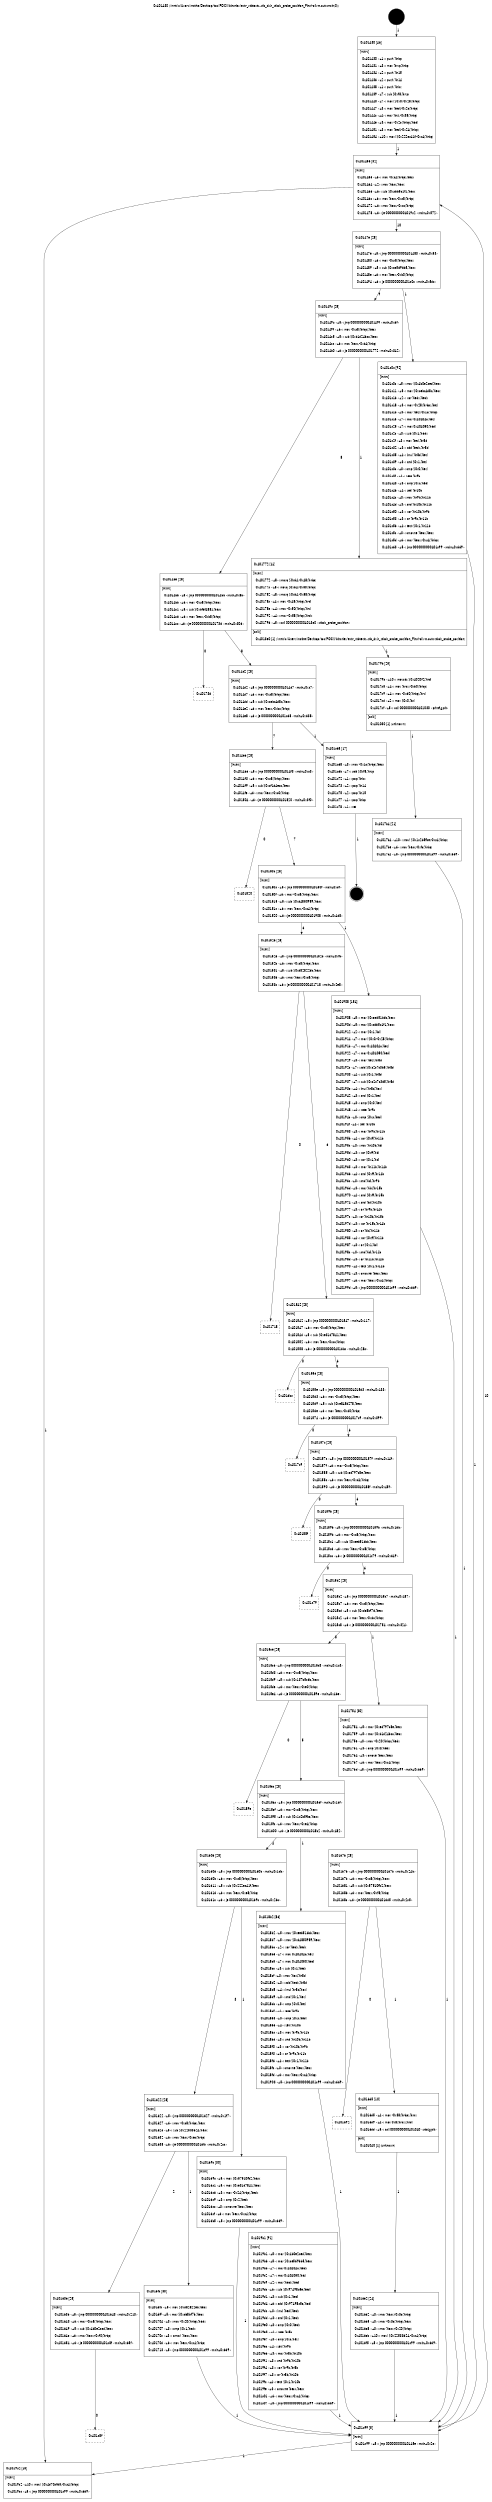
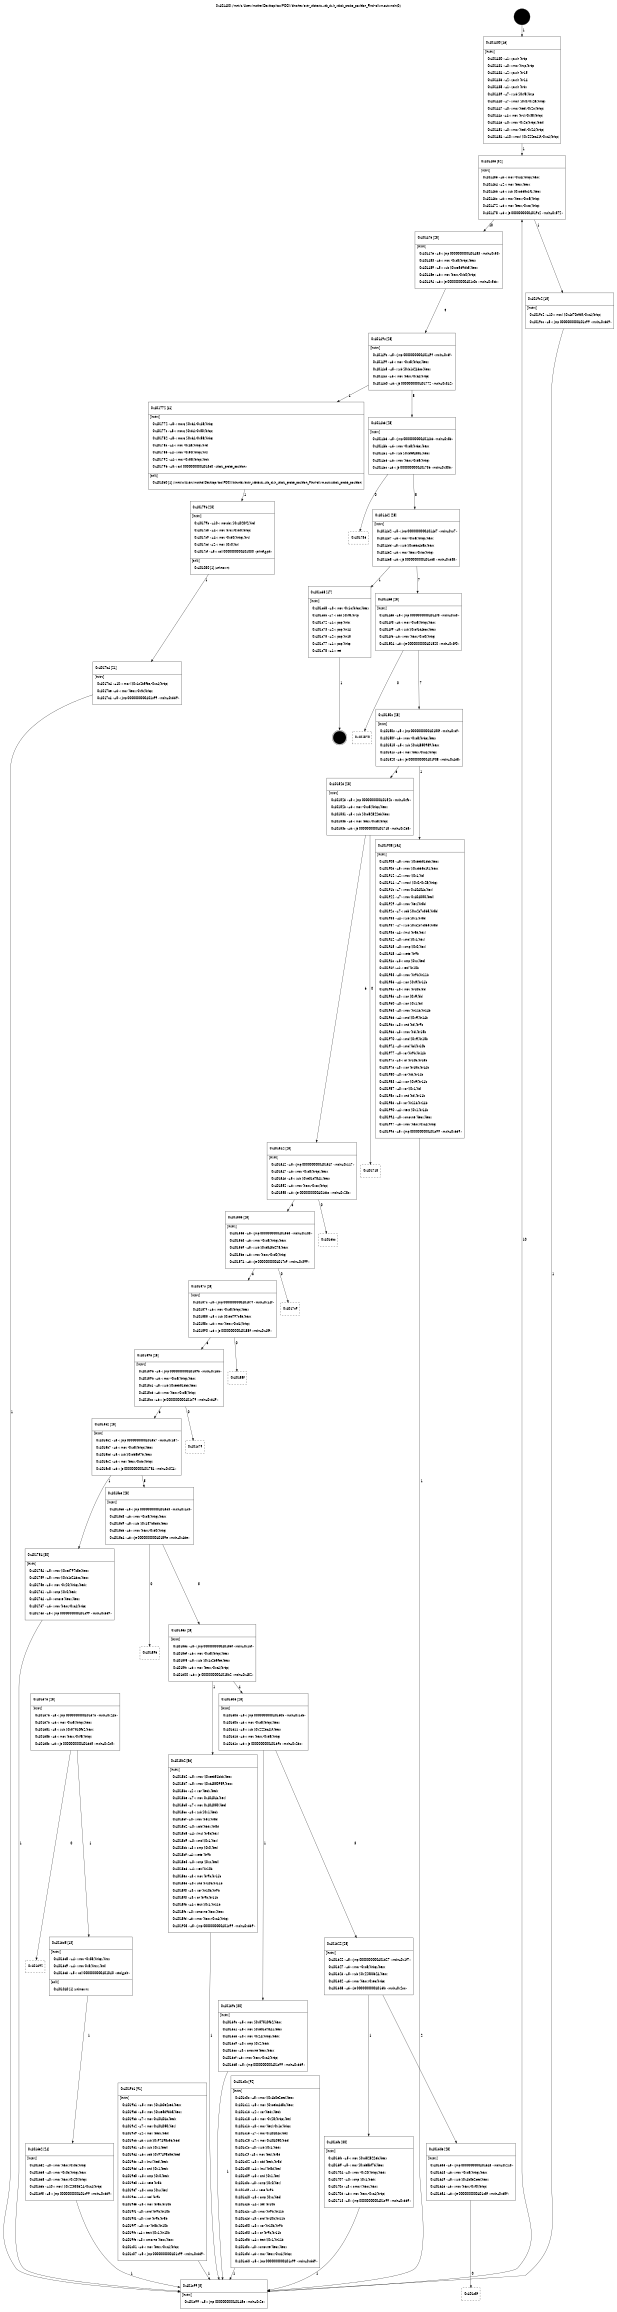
edge "0x40147e [28]" -> "0x401a0c [92]": removed, label "1"
edge "0x401a99 [5]" -> "0x4019a2 [15]": reversed
